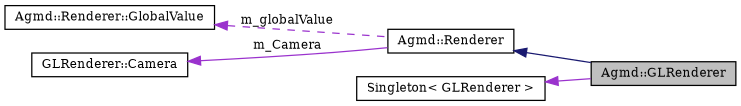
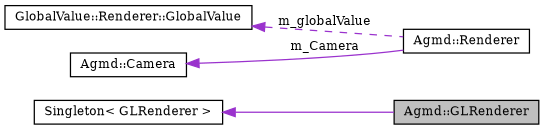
node "Agmd::Renderer::GlobalValue": label "Agmd::Renderer::GlobalValue" -> "GlobalValue::Renderer::GlobalValue"
edge "Agmd::GLRenderer" -> "Agmd::Renderer": removed
node "GLRenderer::Camera": label "GLRenderer::Camera" -> "Agmd::Camera"
